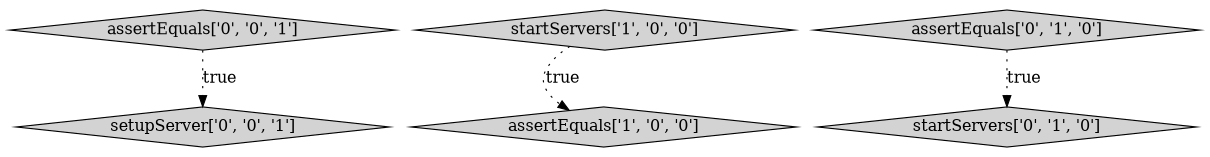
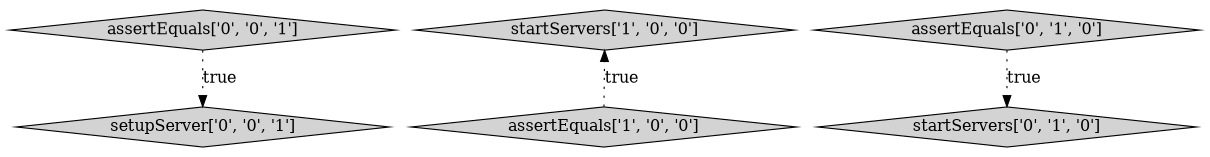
edge "startServers['1', '0', '0']" -> "assertEquals['1', '0', '0']": reversed
